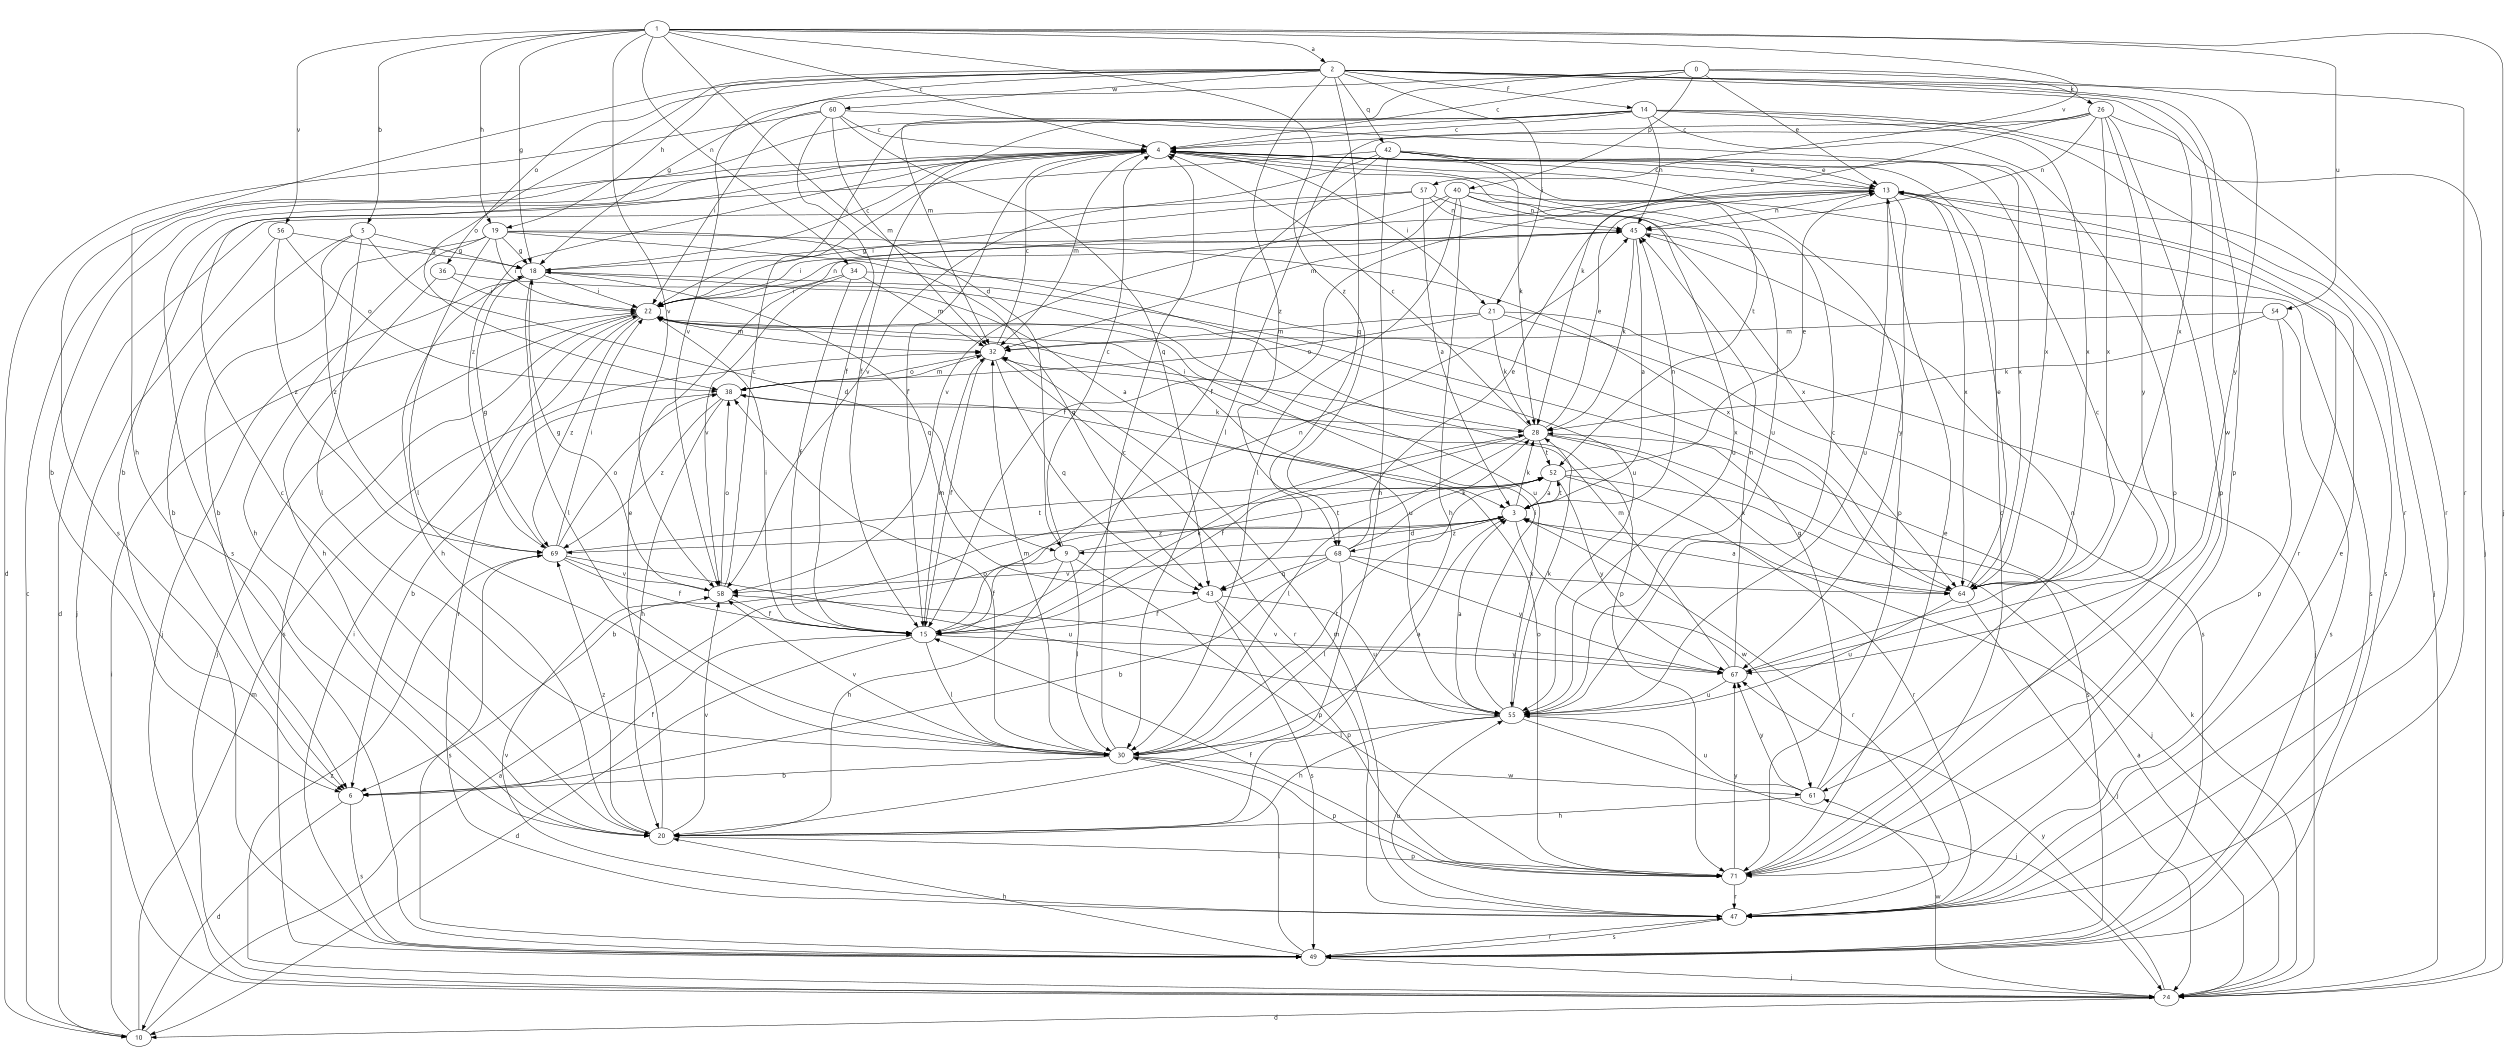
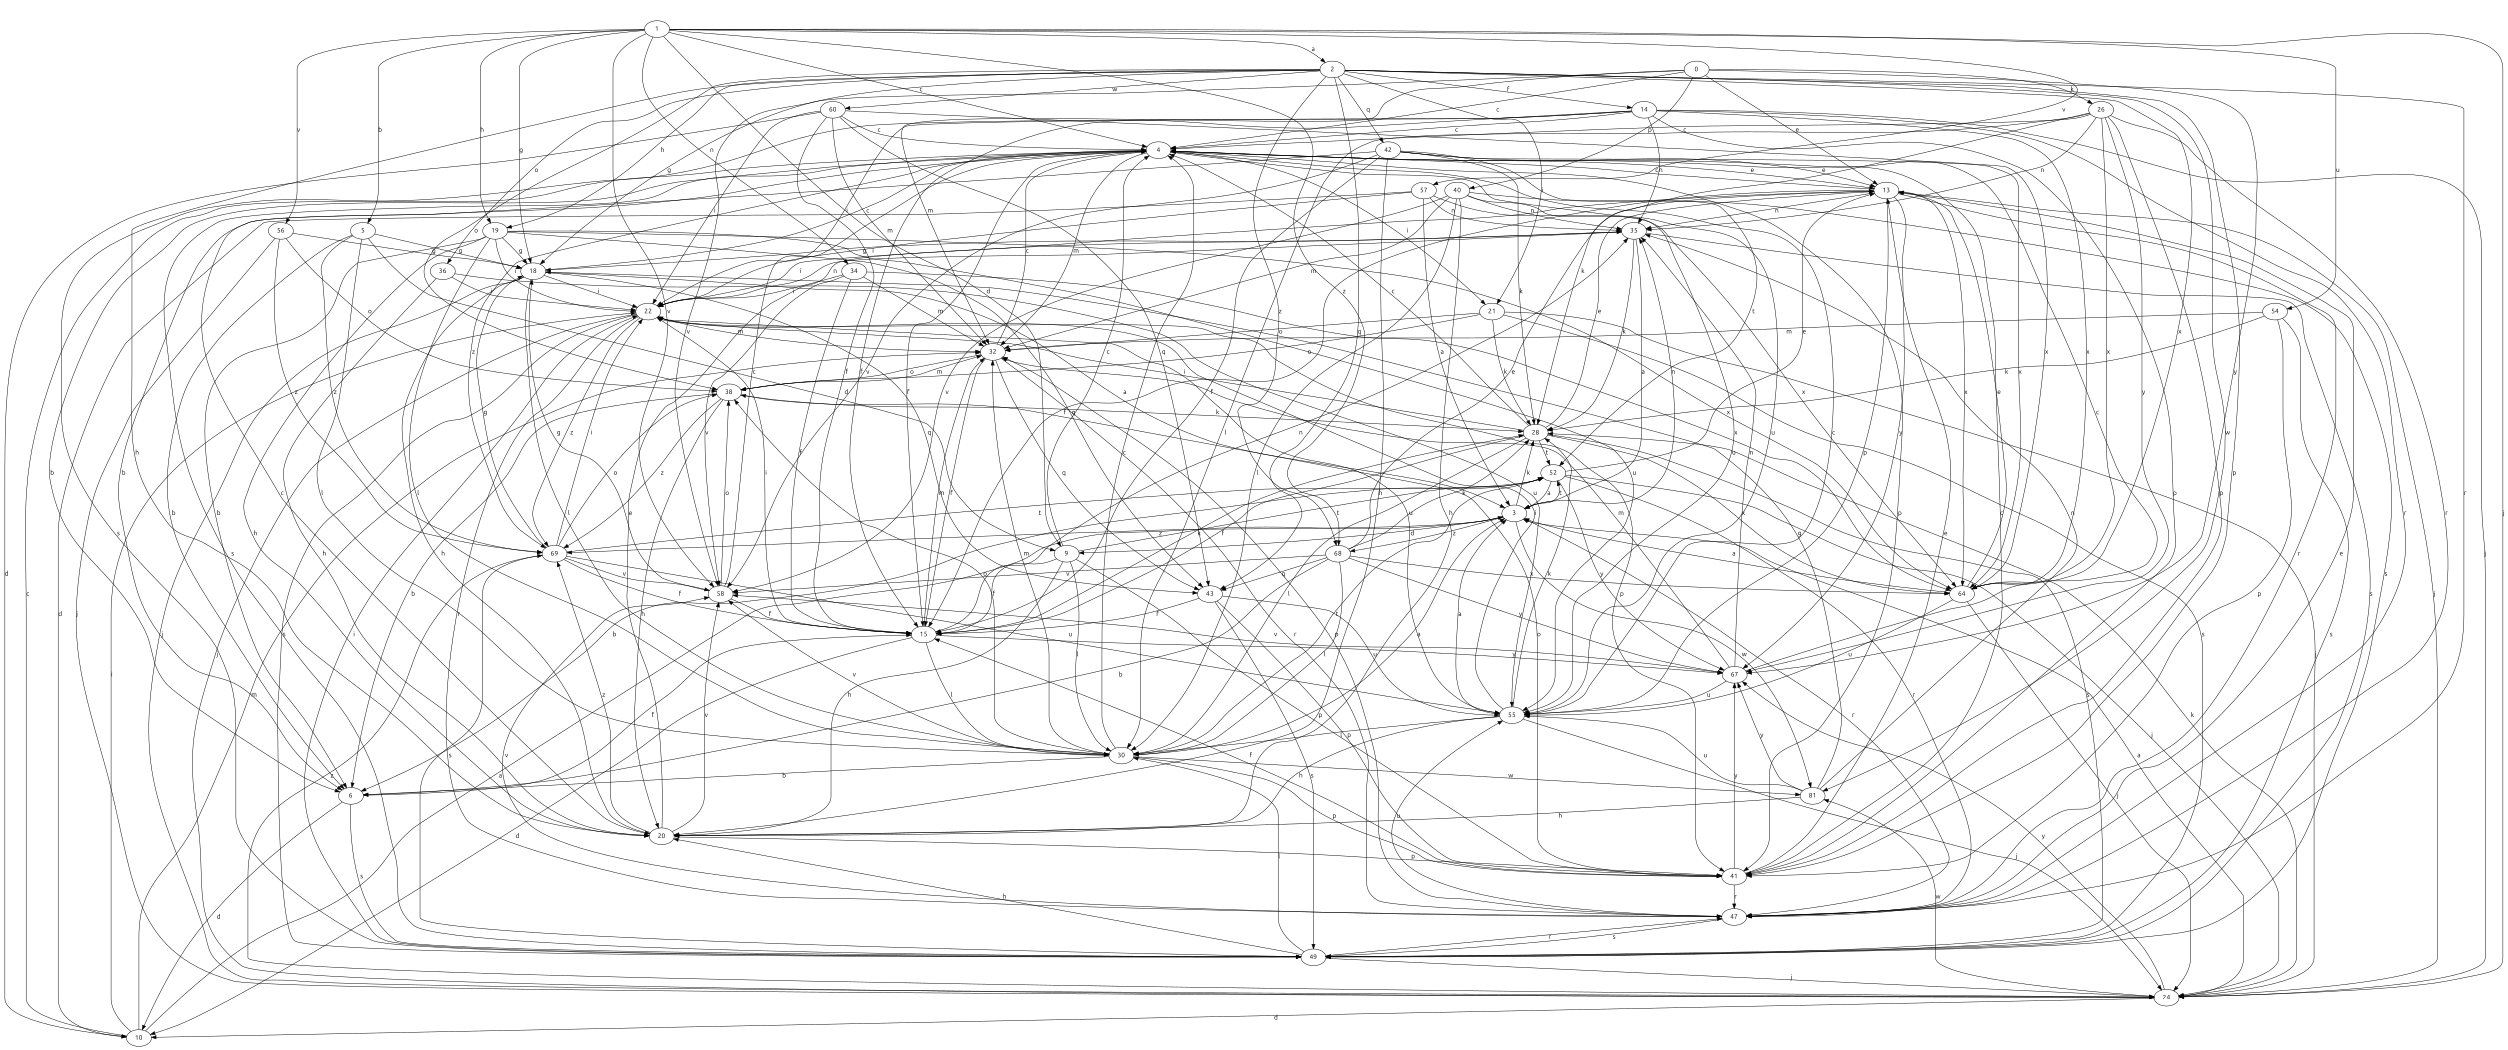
node "45": label "45" -> "35"
edge "21" -> "32": label "m" -> "o"
edge "13" -> "55": label "u" -> "p"
edge "47" -> "32": label "m" -> "p"
node "61": label "61" -> "81"
node "71": label "71" -> "41"
